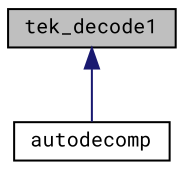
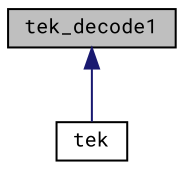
node "autodecomp": label "autodecomp" -> "tek"
